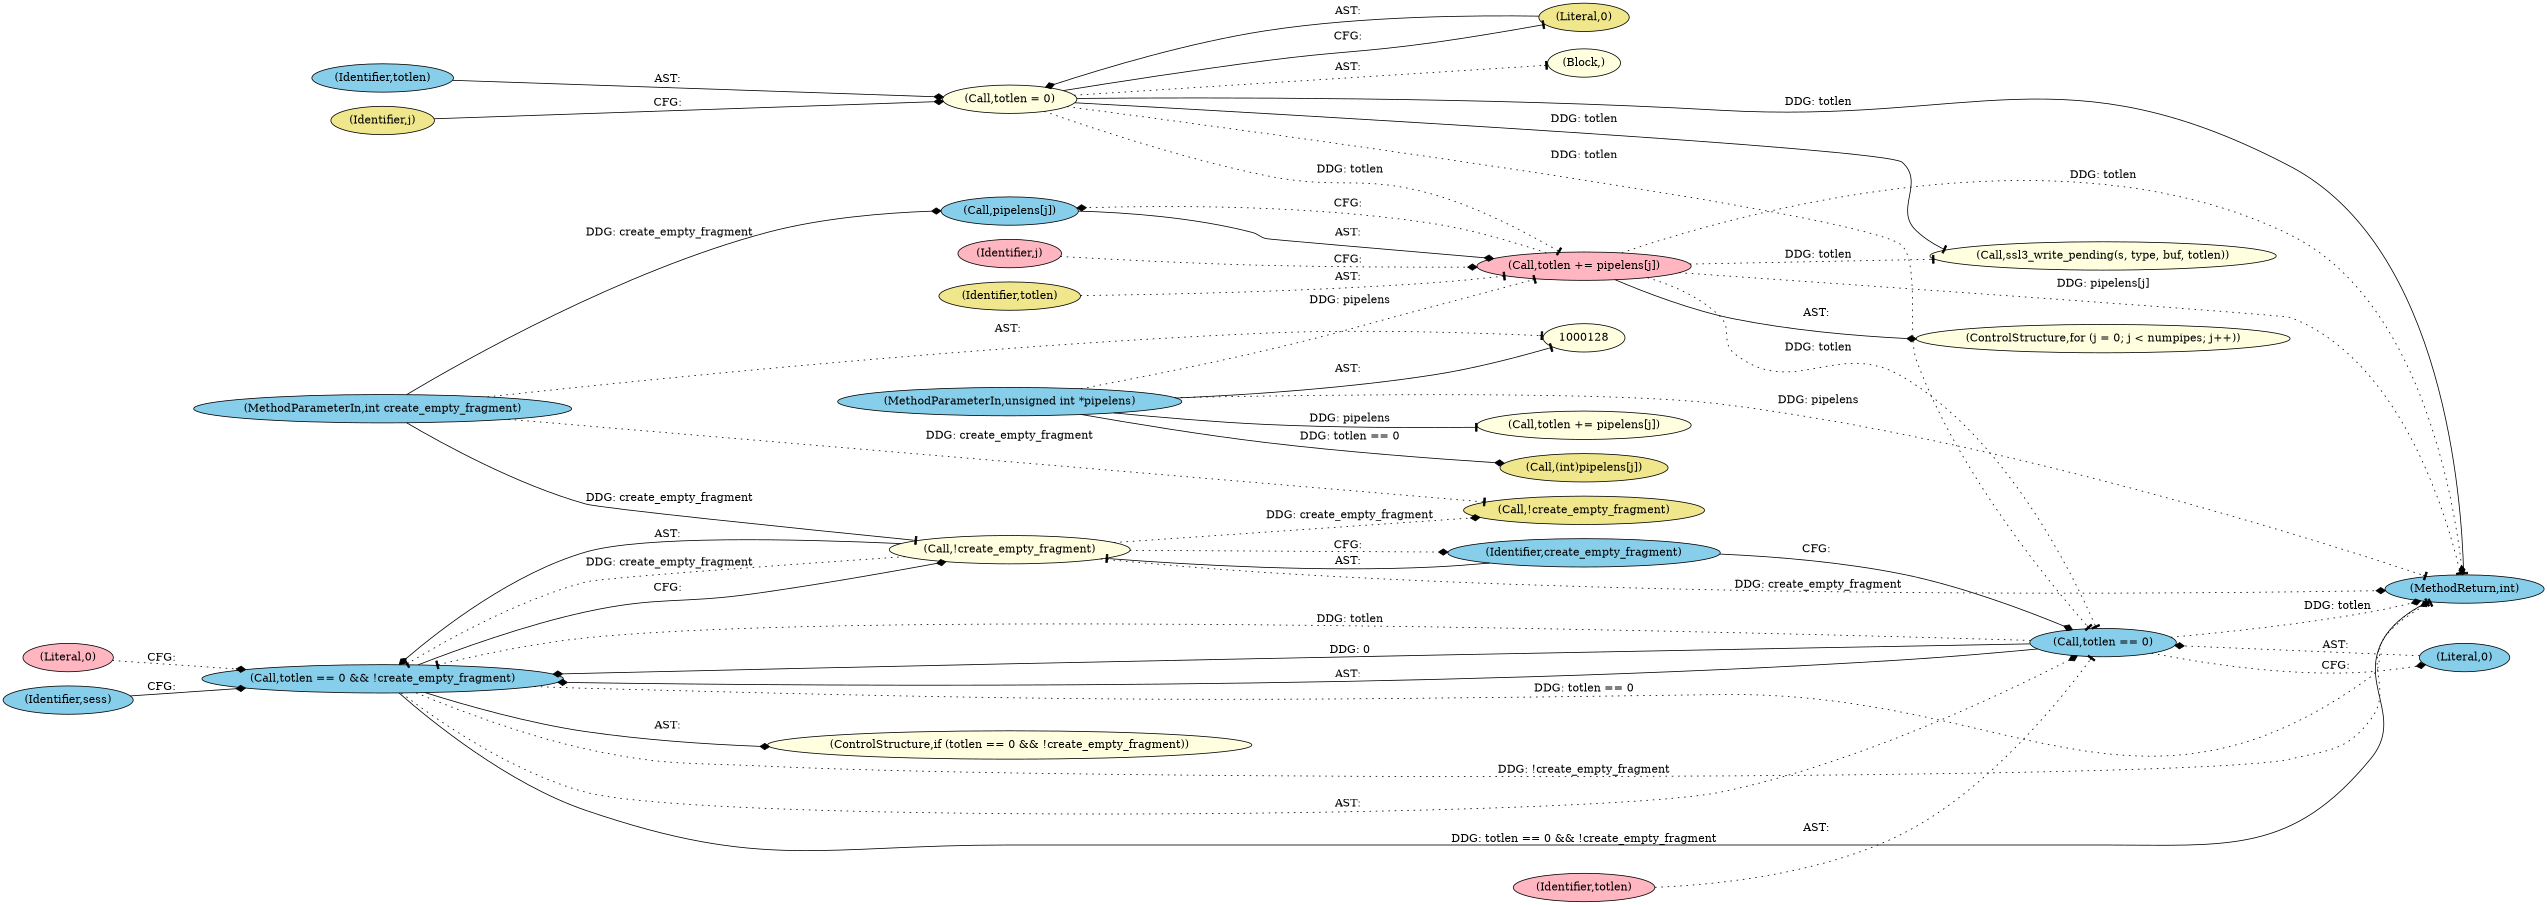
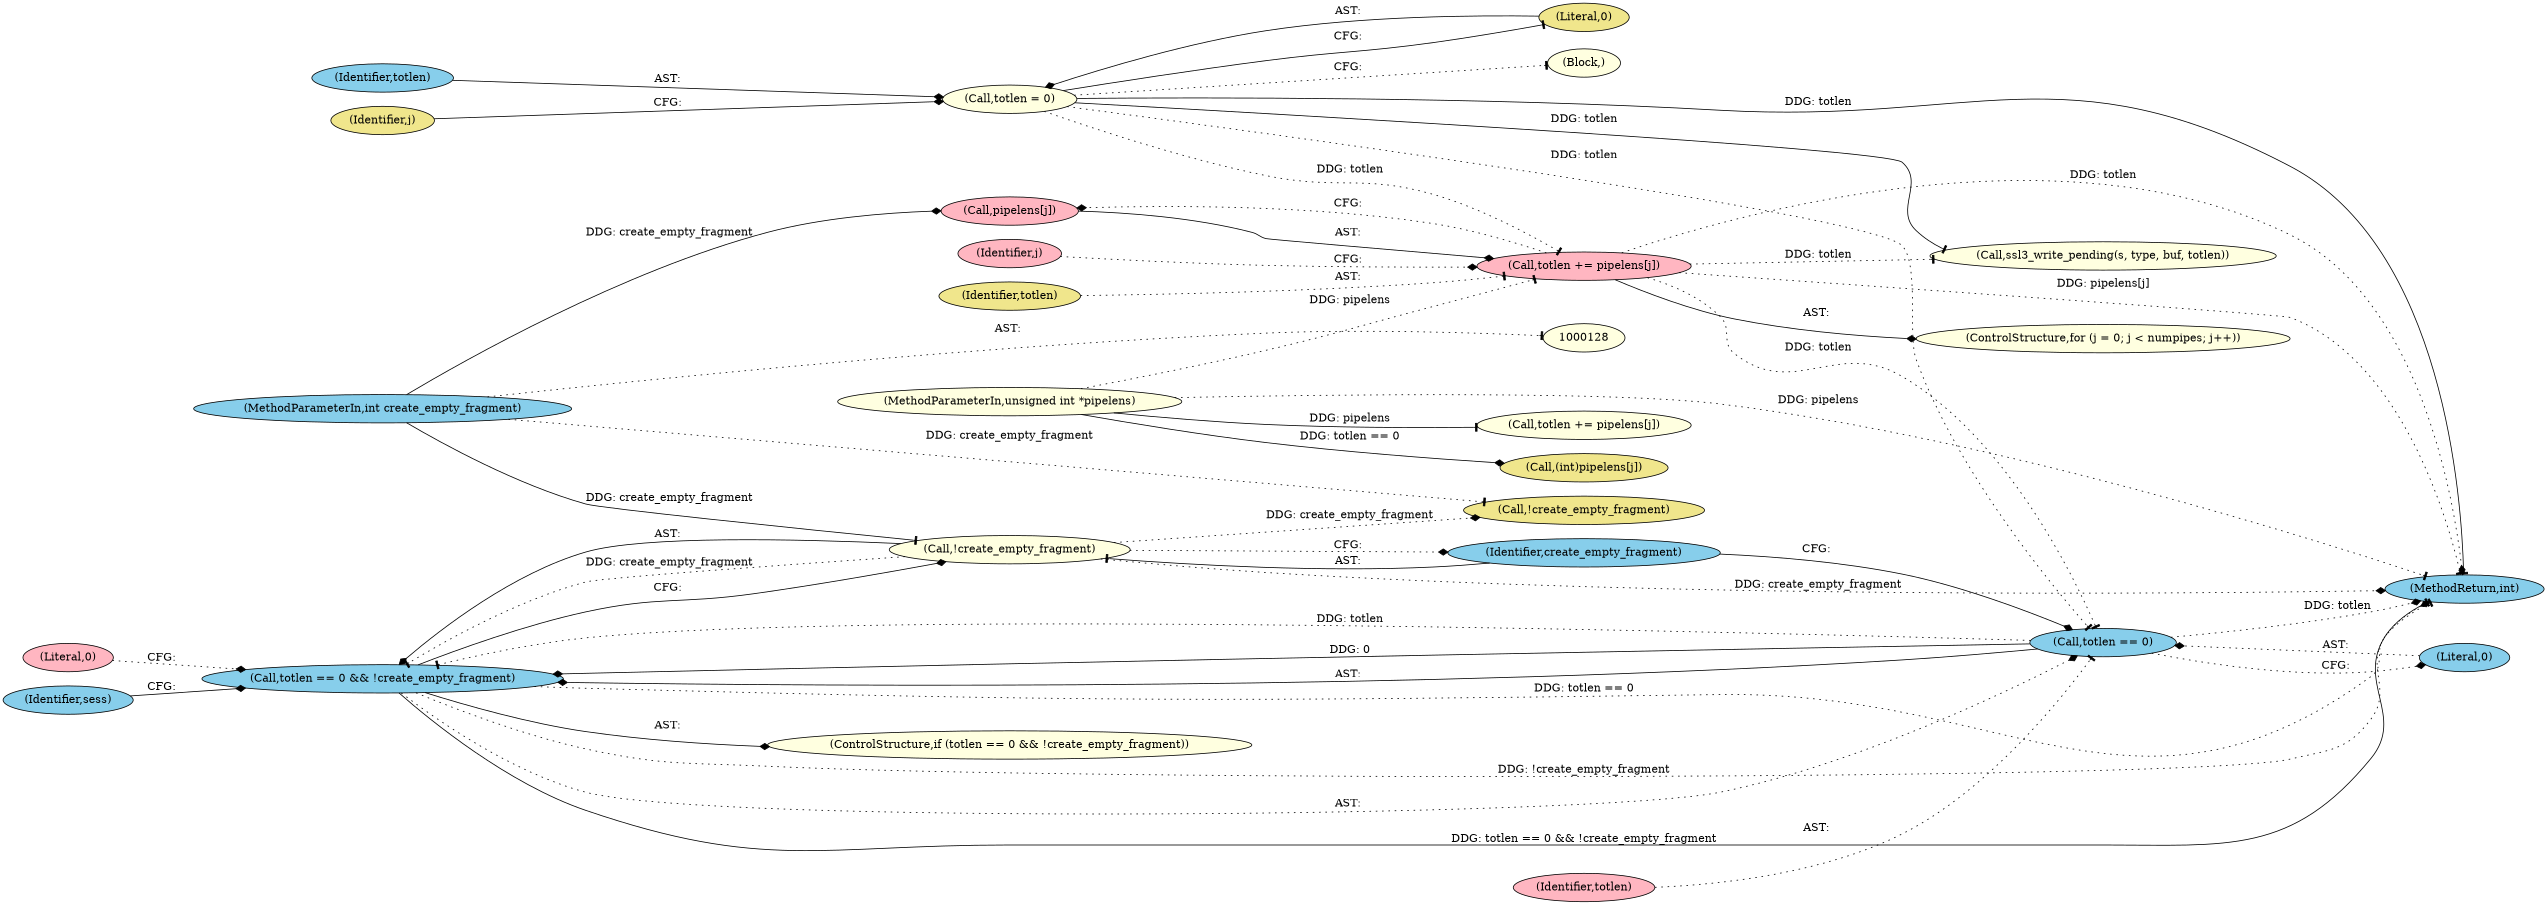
edge "(Call,totlen = 0)" -> "(Block,)": label "AST: " -> "CFG: "
node "(Call,pipelens[j])": fillcolor skyblue -> lightpink
edge "(MethodParameterIn,unsigned int *pipelens)" -> "1000128": removed, label "AST:"
node "(MethodParameterIn,unsigned int *pipelens)": fillcolor skyblue -> lightyellow
